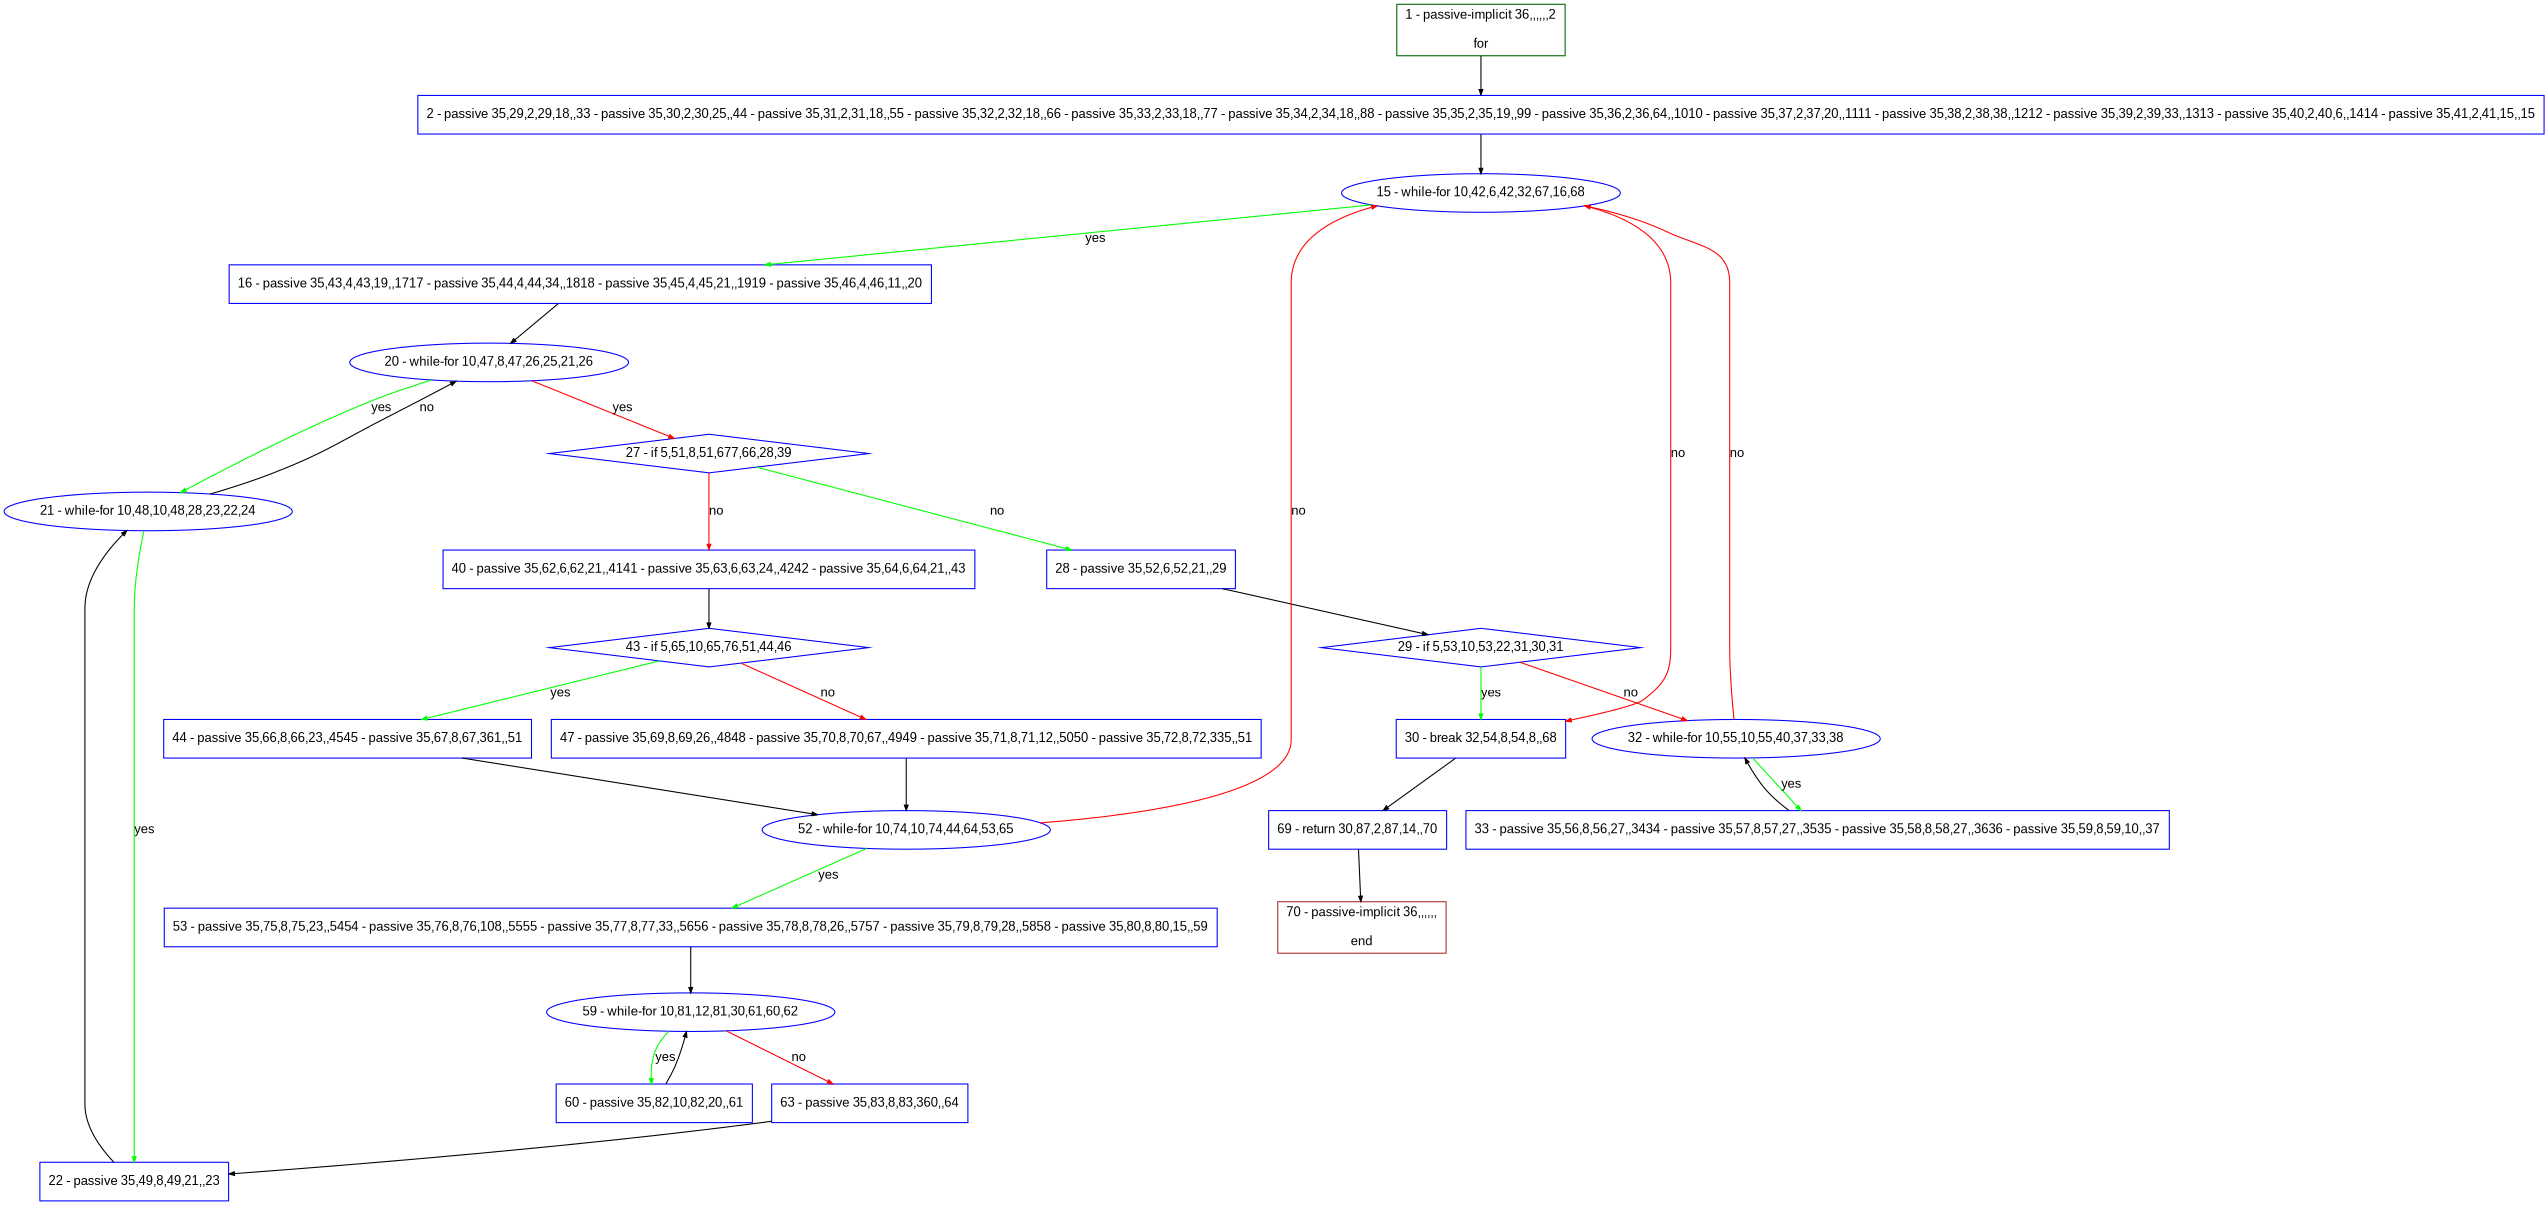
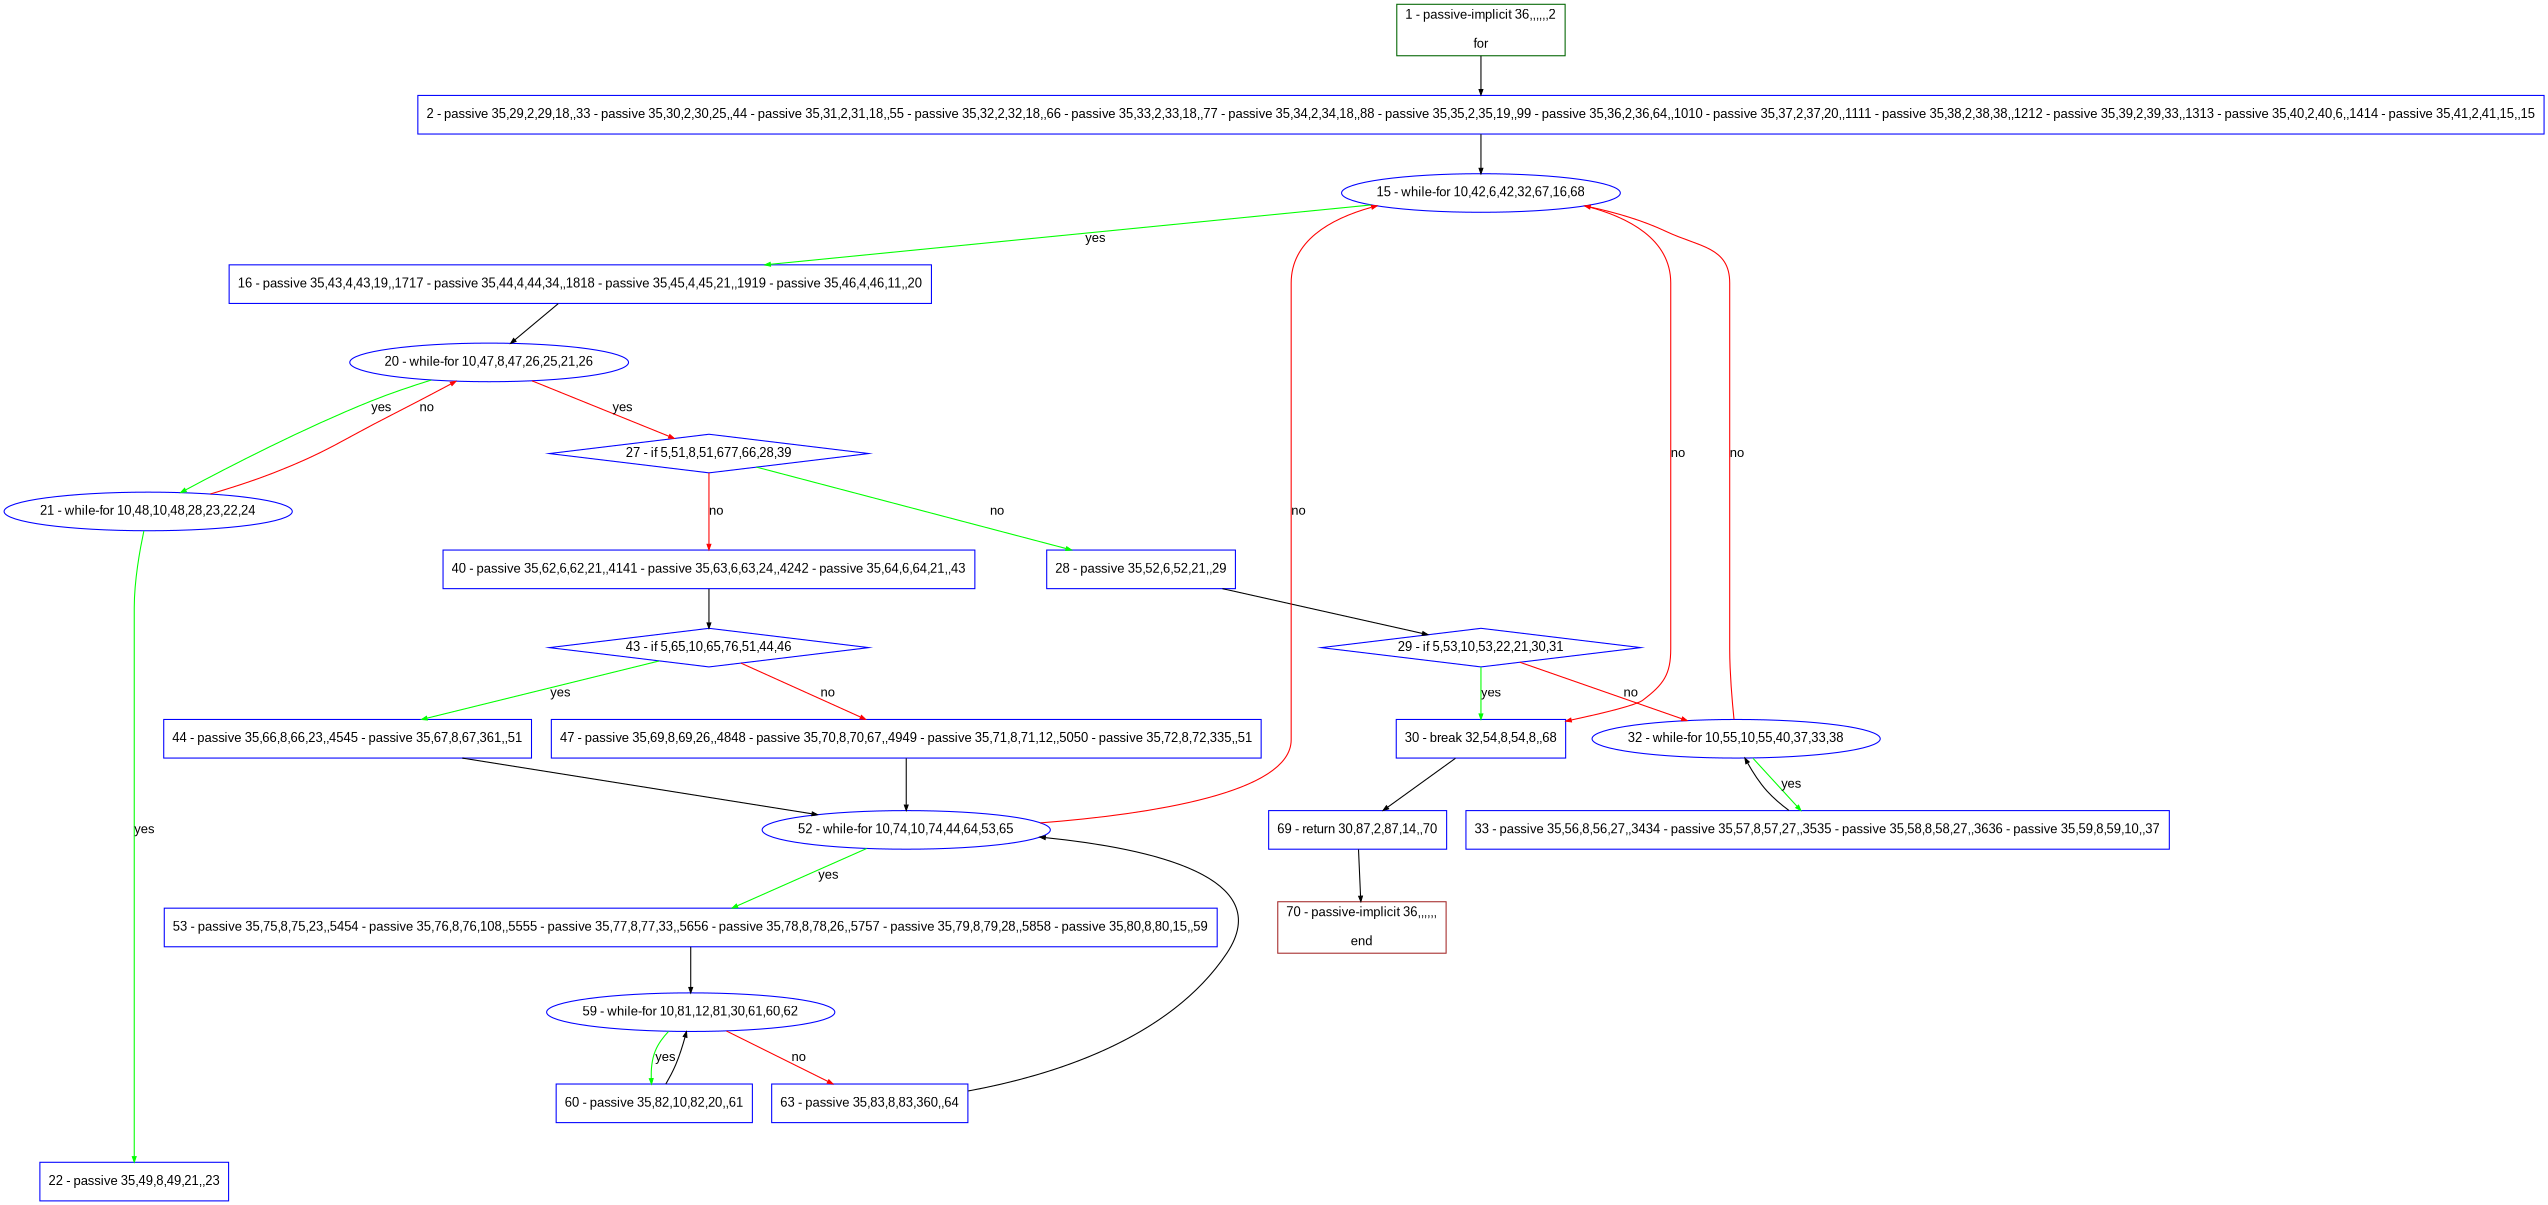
edge "21 - while-for 10,48,10,48,28,23,22,24" -> "20 - while-for 10,47,8,47,26,25,21,26": color #000000 -> #ff0000
node "29 - if 5,53,10,53,22,31,30,31": label "29 - if 5,53,10,53,22,31,30,31" -> "29 - if 5,53,10,53,22,21,30,31"
edge "22 - passive 35,49,8,49,21,,23" -> "21 - while-for 10,48,10,48,28,23,22,24": removed
edge "63 - passive 35,83,8,83,360,,64" -> "22 - passive 35,49,8,49,21,,23": now "63 - passive 35,83,8,83,360,,64" -> "52 - while-for 10,74,10,74,44,64,53,65"
